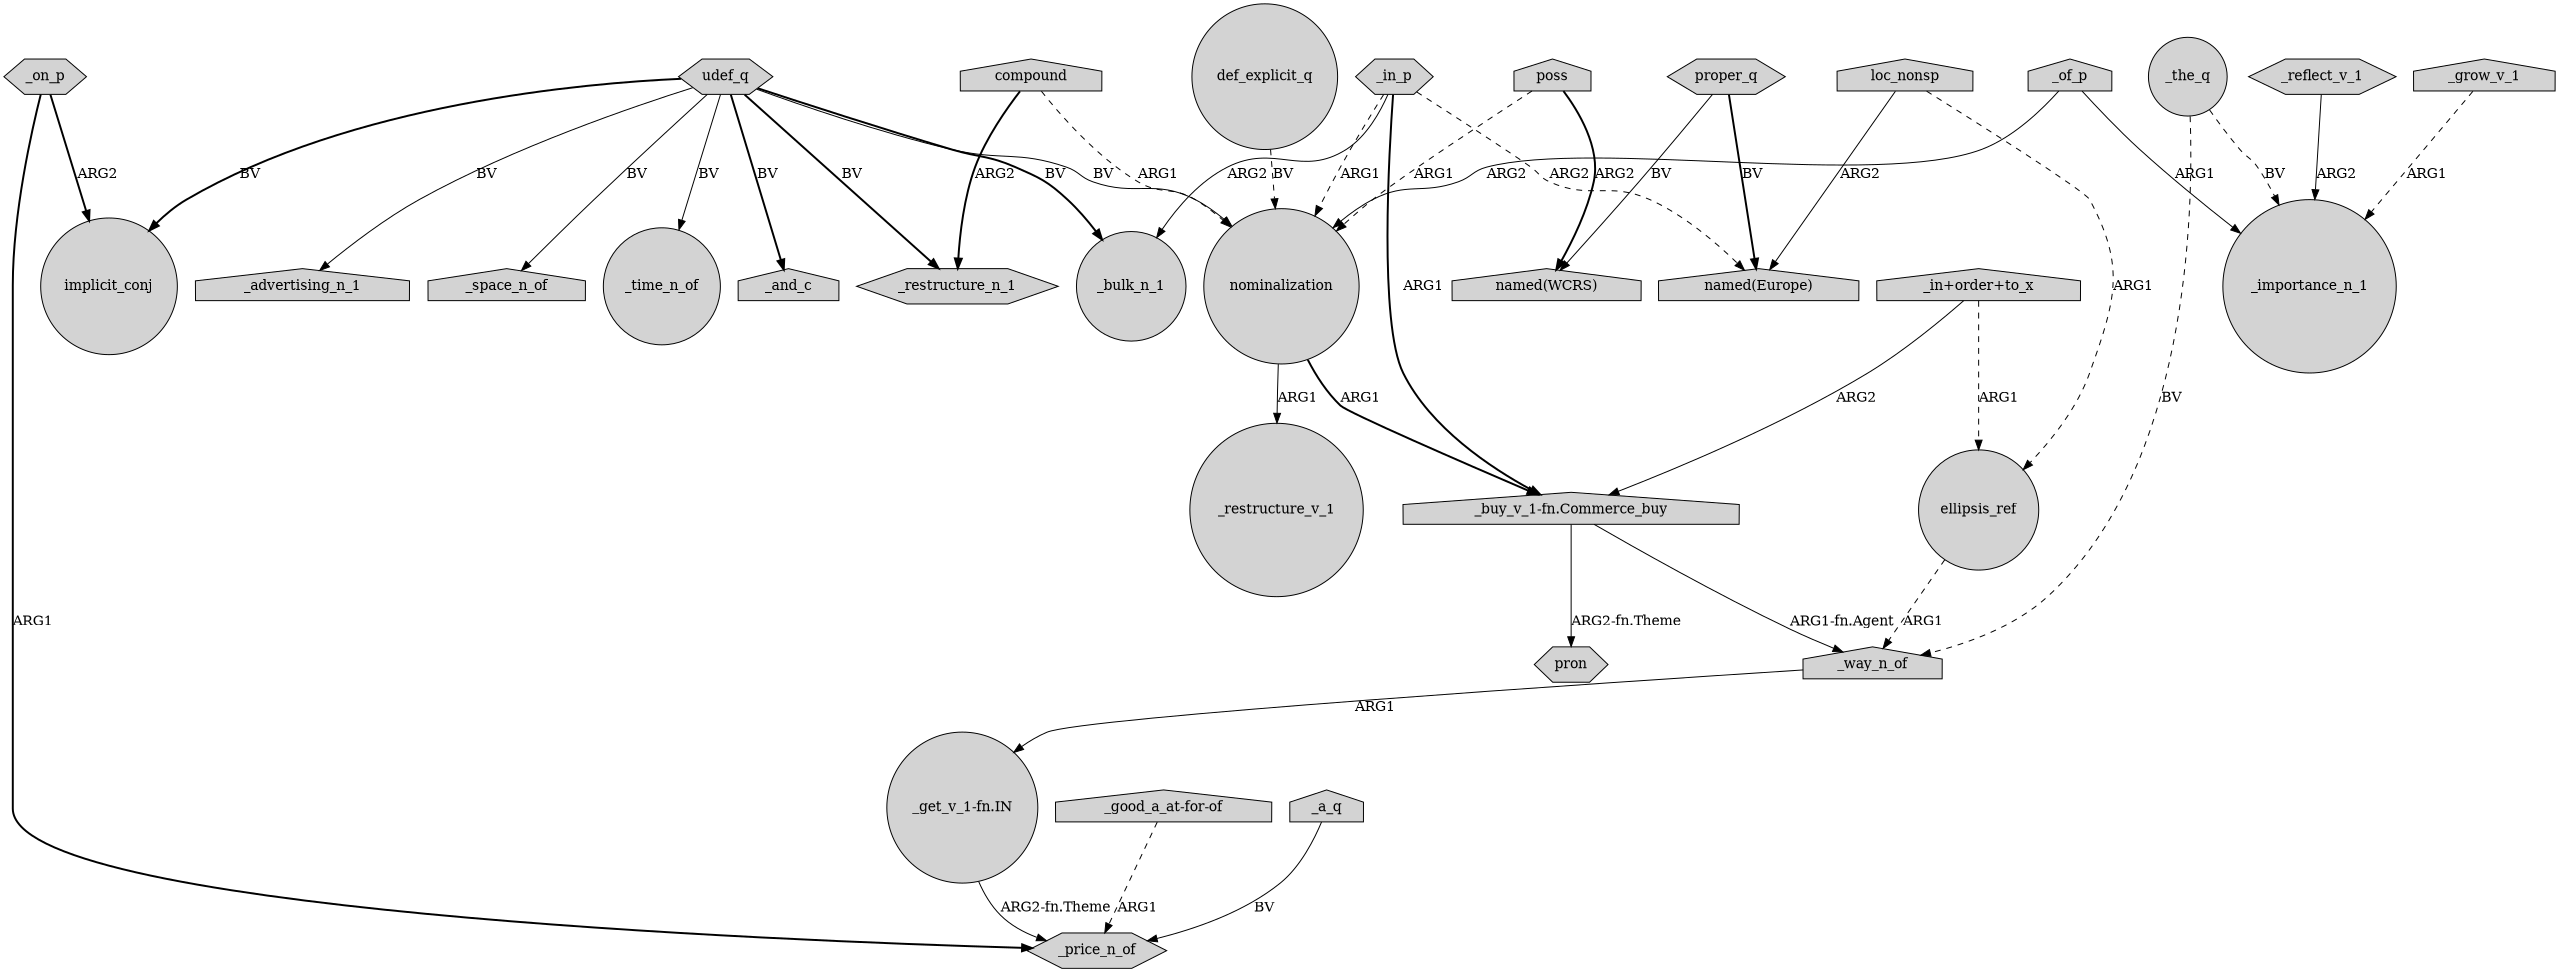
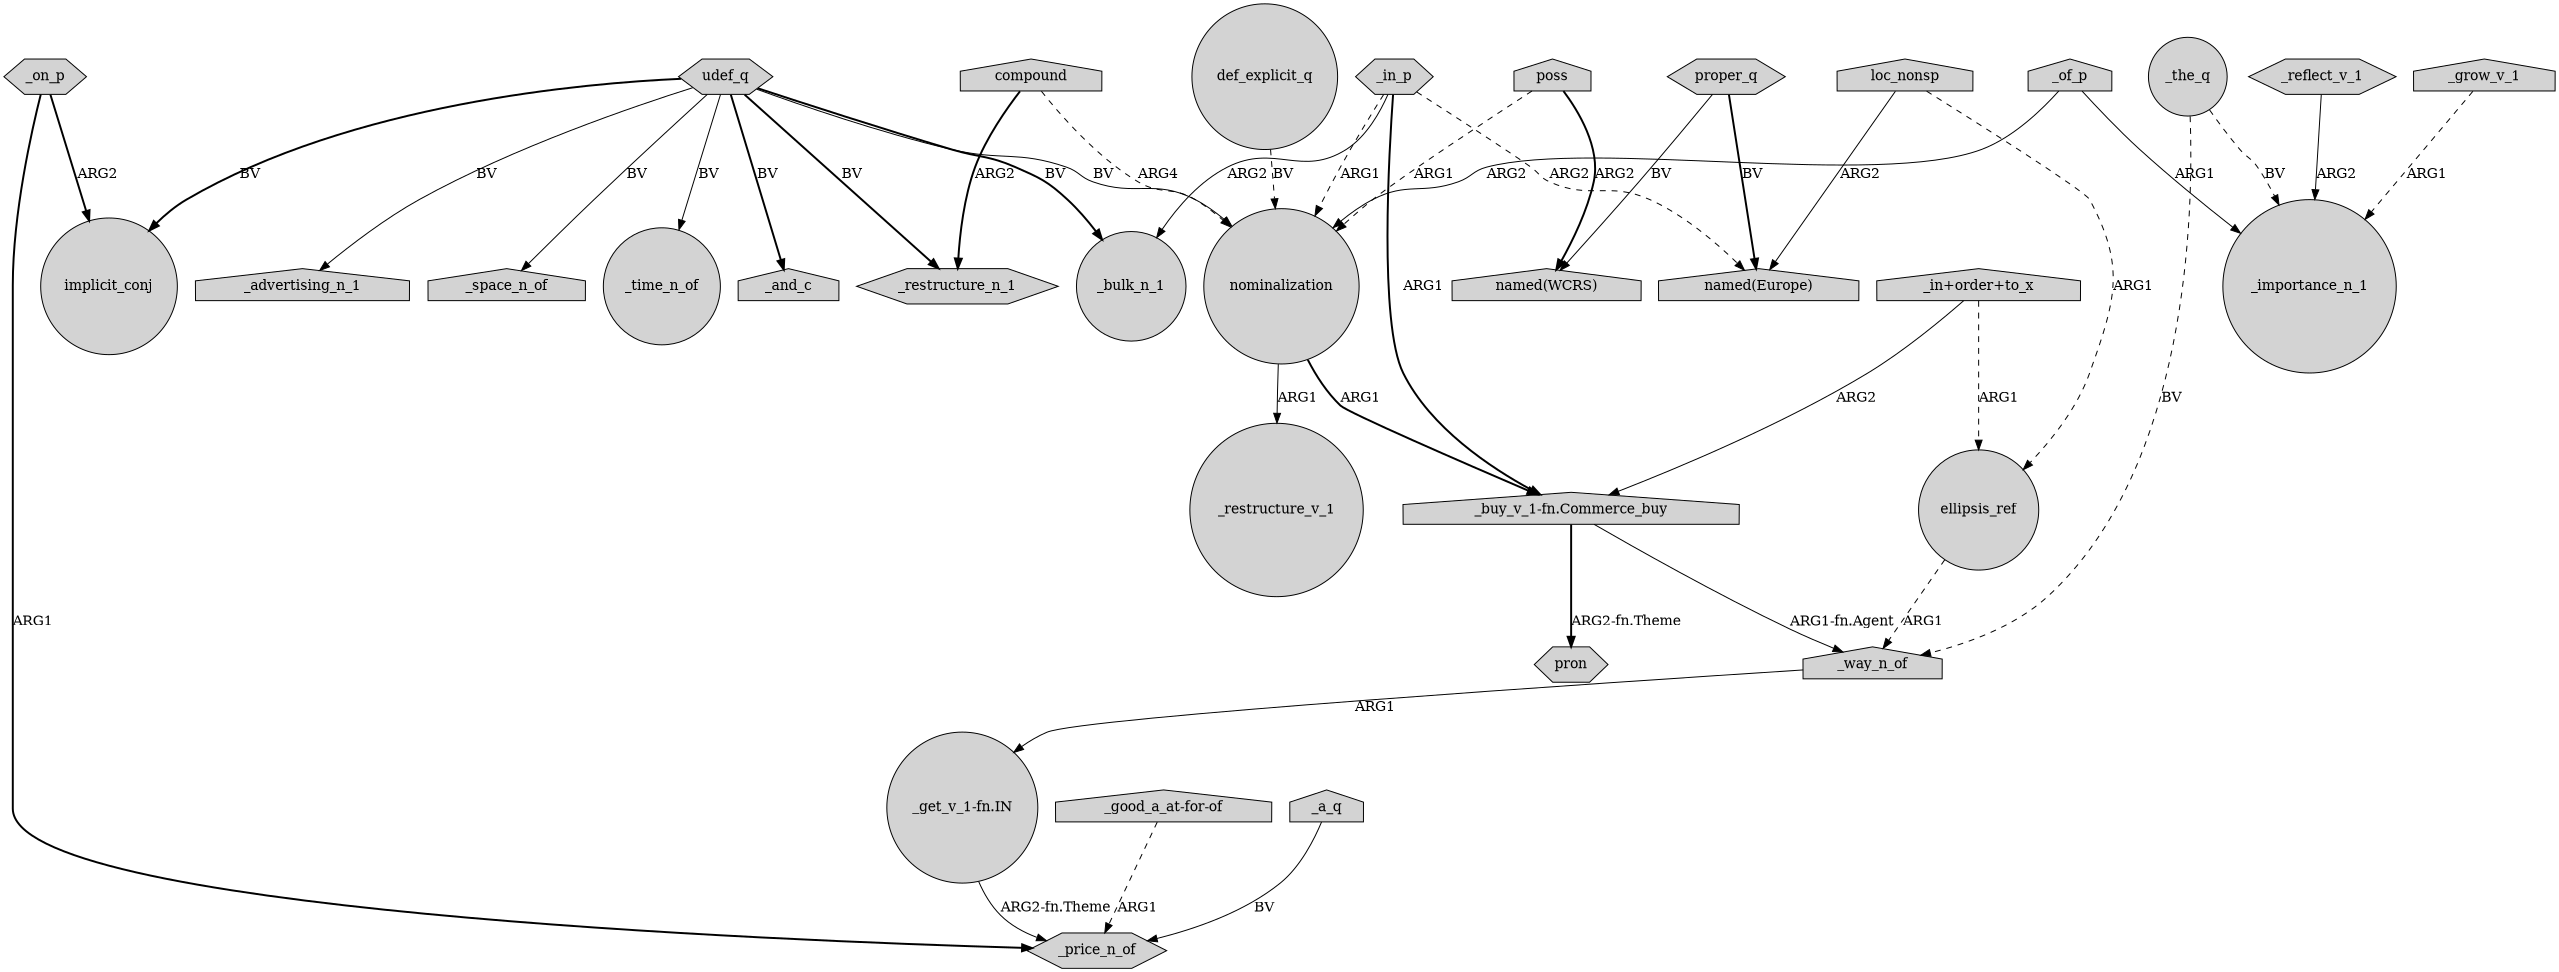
edge "compound" -> "nominalization": label "ARG1" -> "ARG4"
edge "_buy_v_1-fn.Commerce_buy" -> "pron": style solid -> bold
